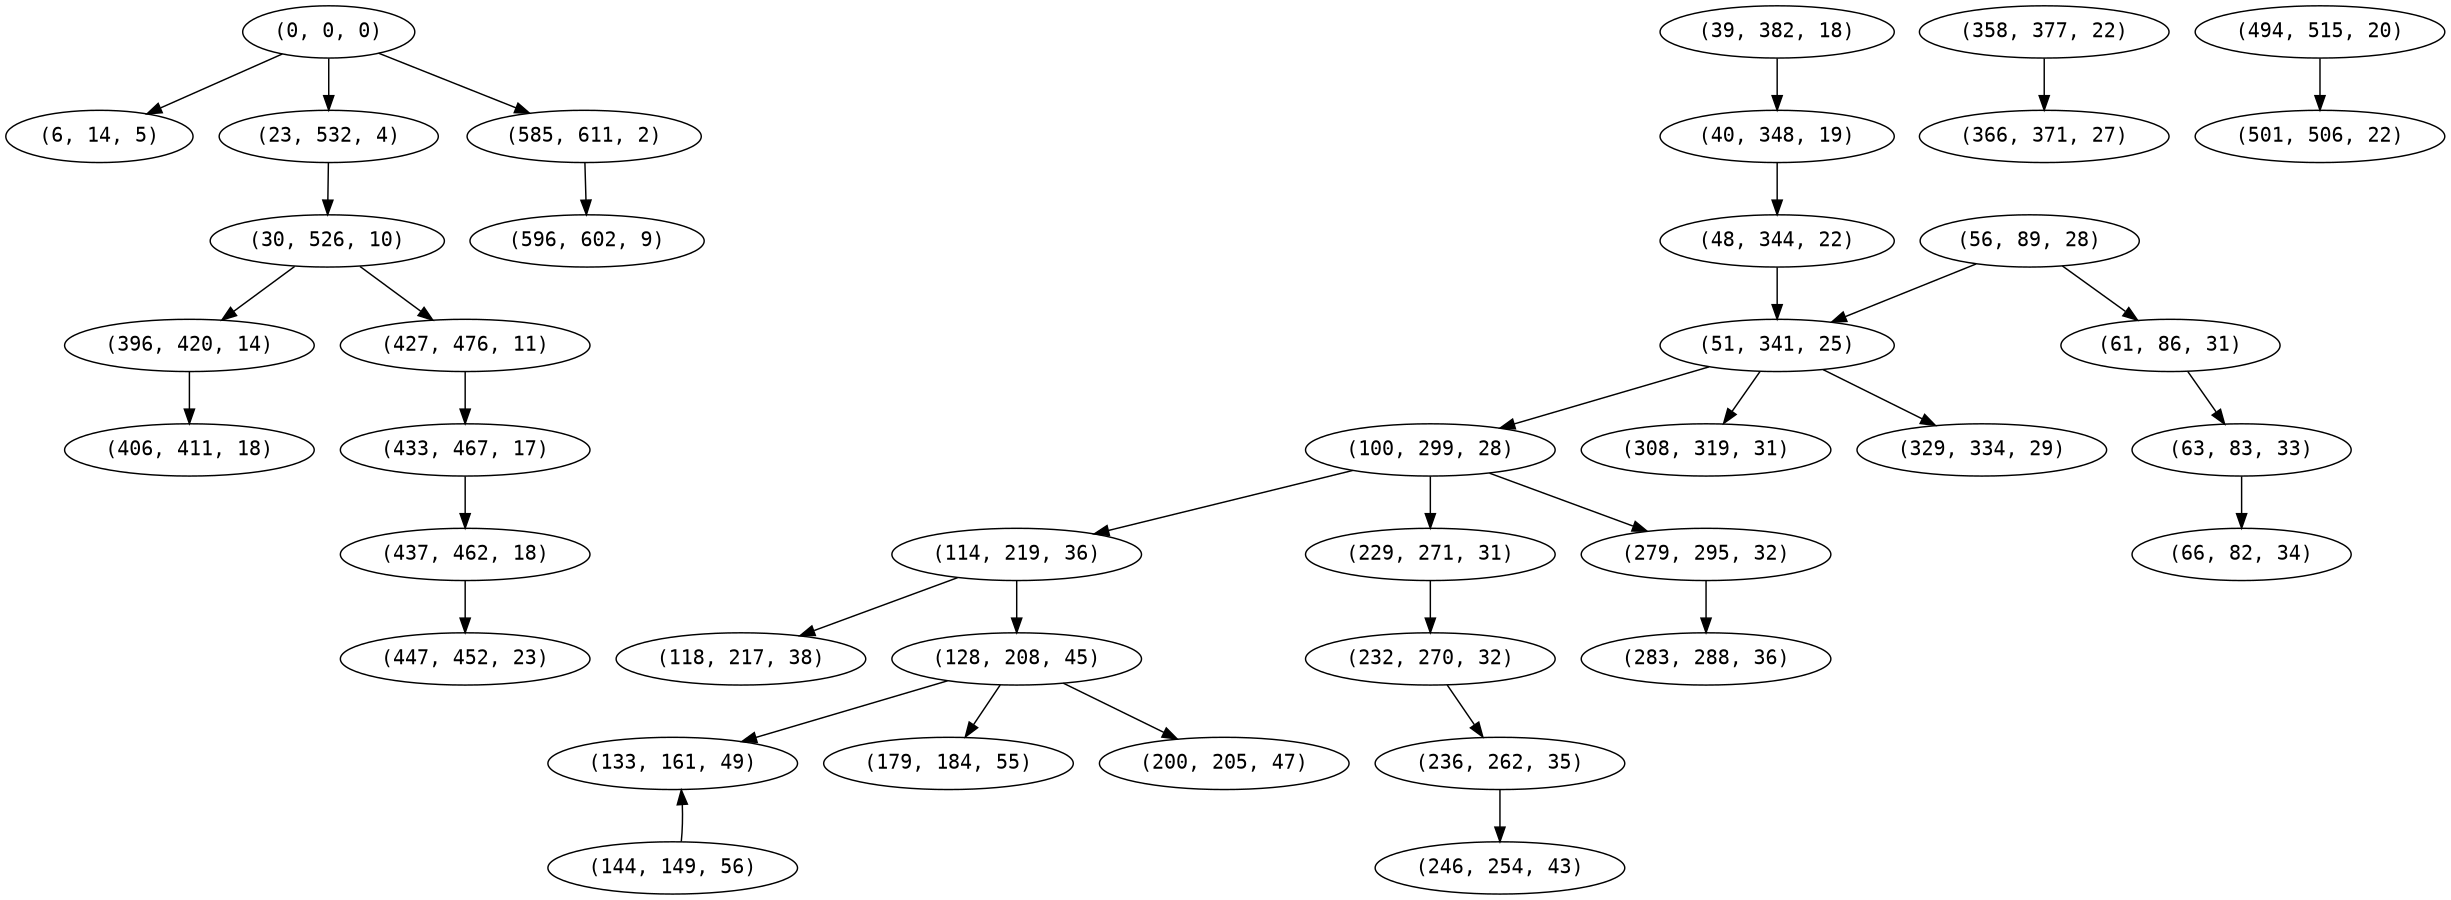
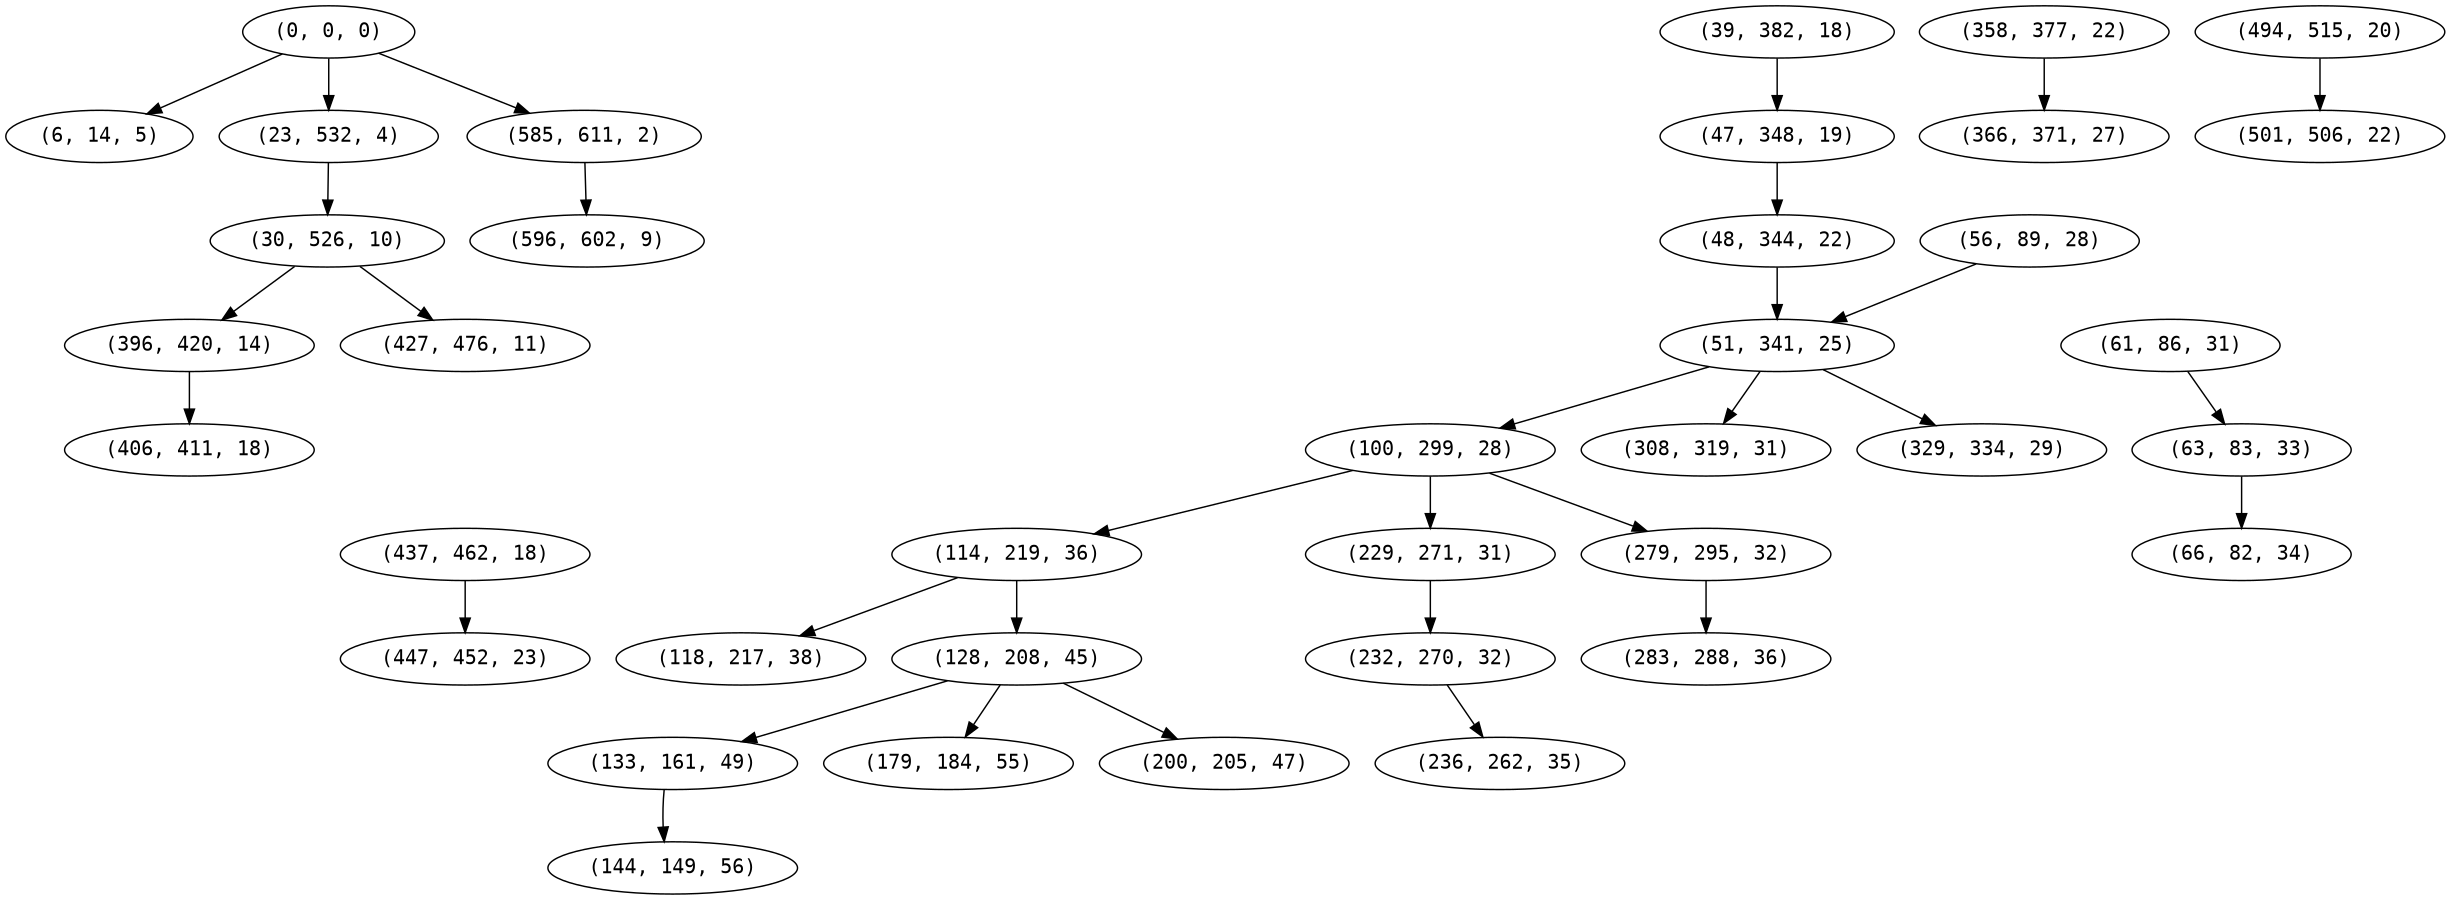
node "(40, 348, 19)": label "(40, 348, 19)" -> "(47, 348, 19)"
edge "(56, 89, 28)" -> "(61, 86, 31)": removed
node "(433, 467, 17)": removed
edge "(144, 149, 56)" -> "(133, 161, 49)": reversed
node "(246, 254, 43)": removed
